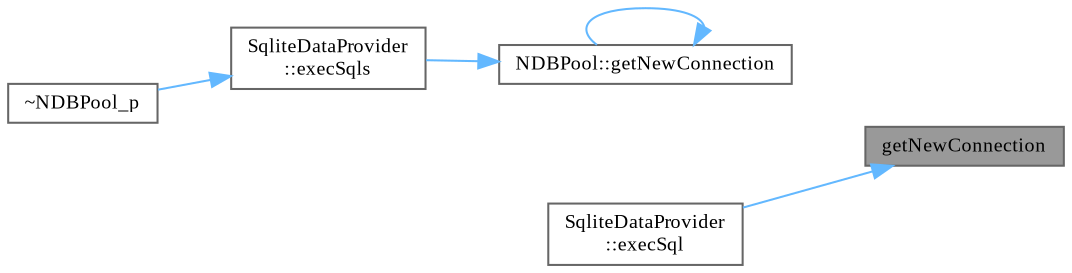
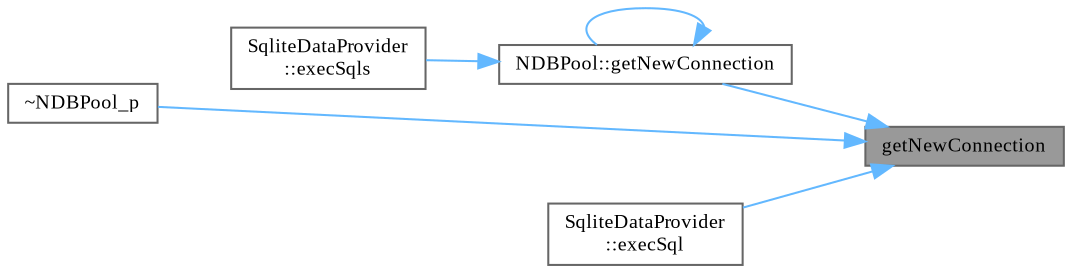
edge "~NDBPool_p" -> "SqliteDataProvider ::execSqls": now "~NDBPool_p" -> "getNewConnection"
edge "NDBPool::getNewConnection" -> "getNewConnection": added
